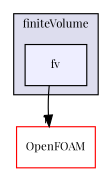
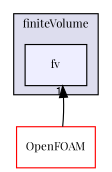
edge "fv" -> "OpenFOAM": reversed
